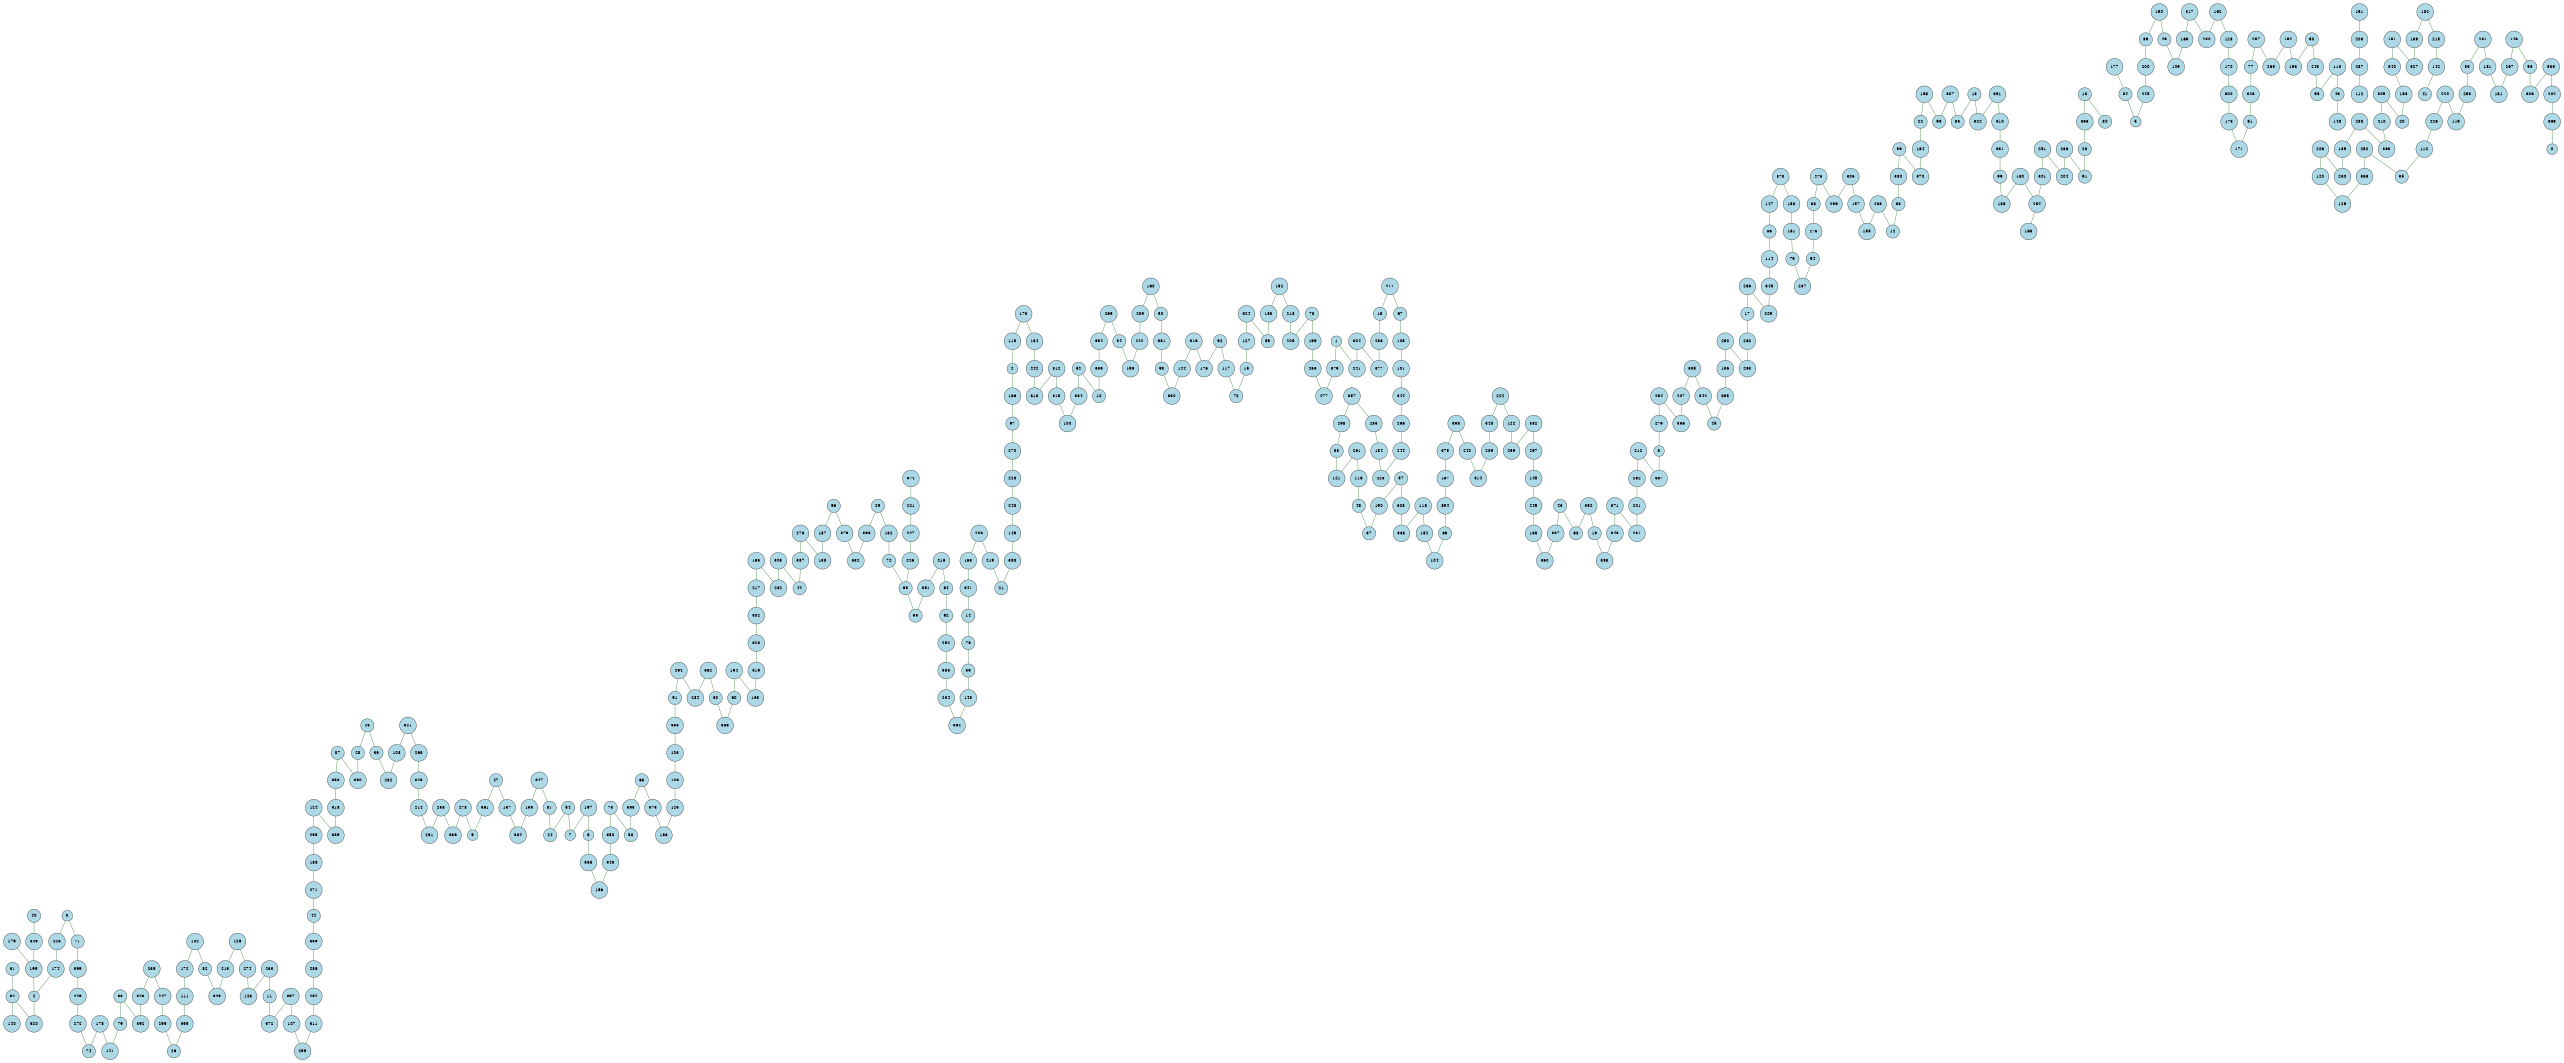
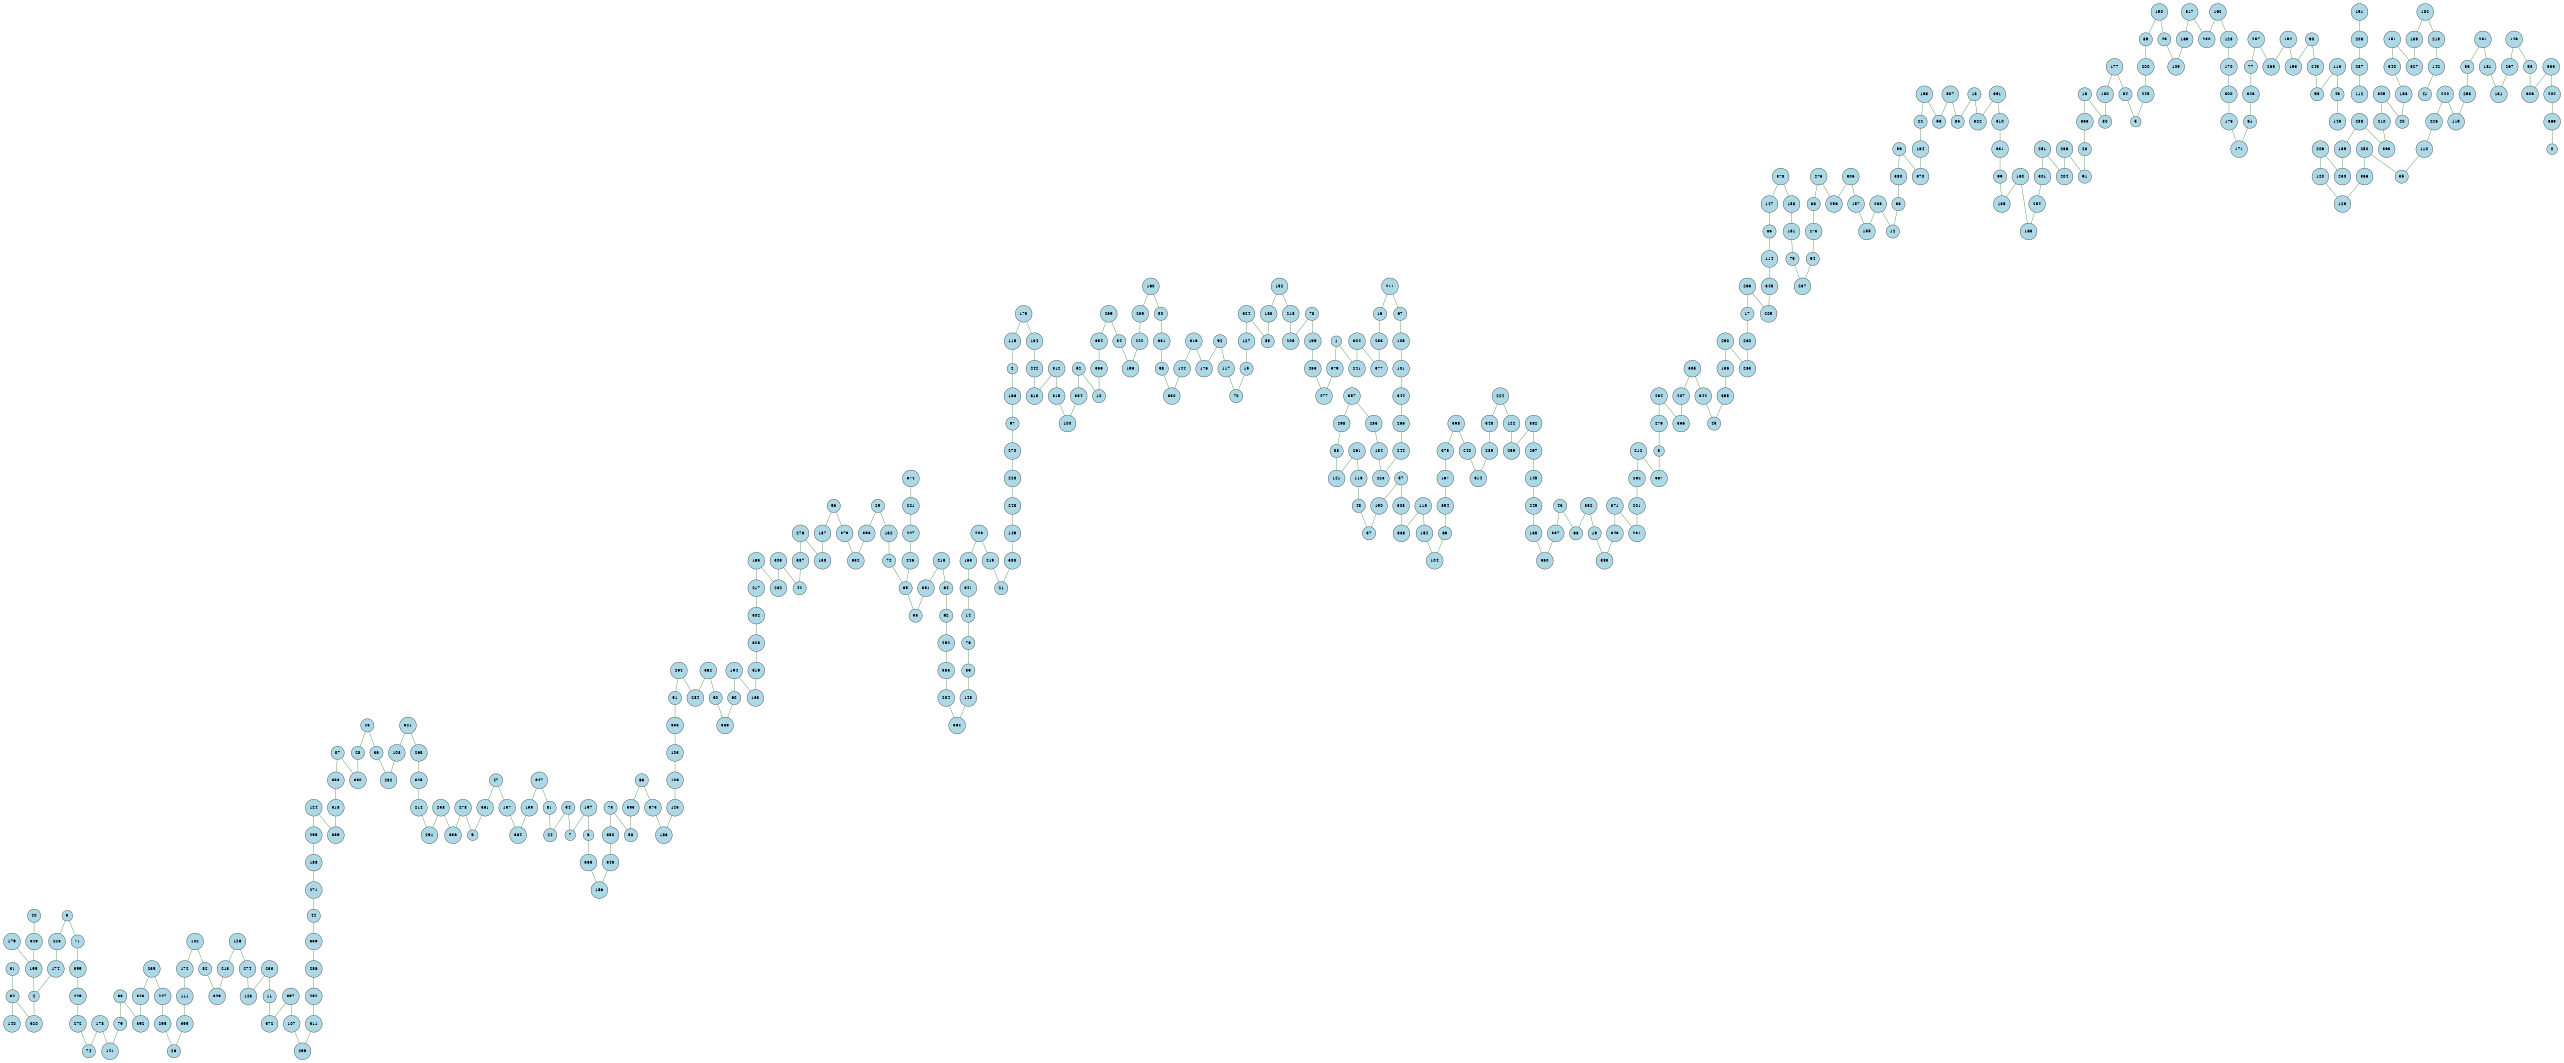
node "180": added
edge "130" -- "254": now "130" -- "168"
